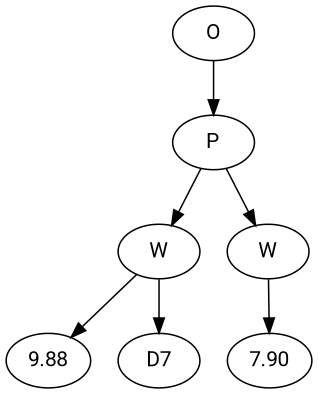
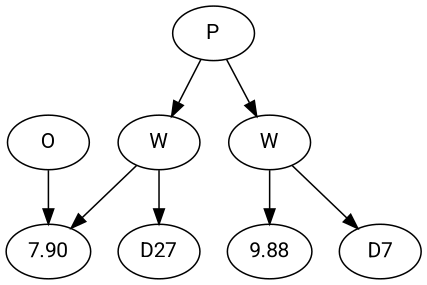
edge "O" -> "P": now "O" -> "7.90"
node "D27": added
